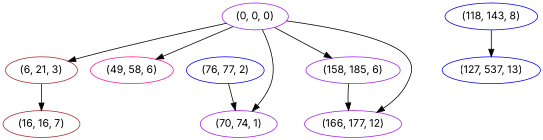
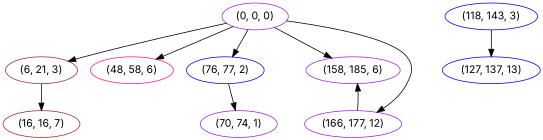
node "(118, 143, 8)": label "(118, 143, 8)" -> "(118, 143, 3)"
edge "(0, 0, 0)" -> "(70, 74, 1)": now "(0, 0, 0)" -> "(76, 77, 2)"
node "(49, 58, 6)": label "(49, 58, 6)" -> "(48, 58, 6)"
node "(127, 537, 13)": label "(127, 537, 13)" -> "(127, 137, 13)"
edge "(158, 185, 6)" -> "(166, 177, 12)": reversed
